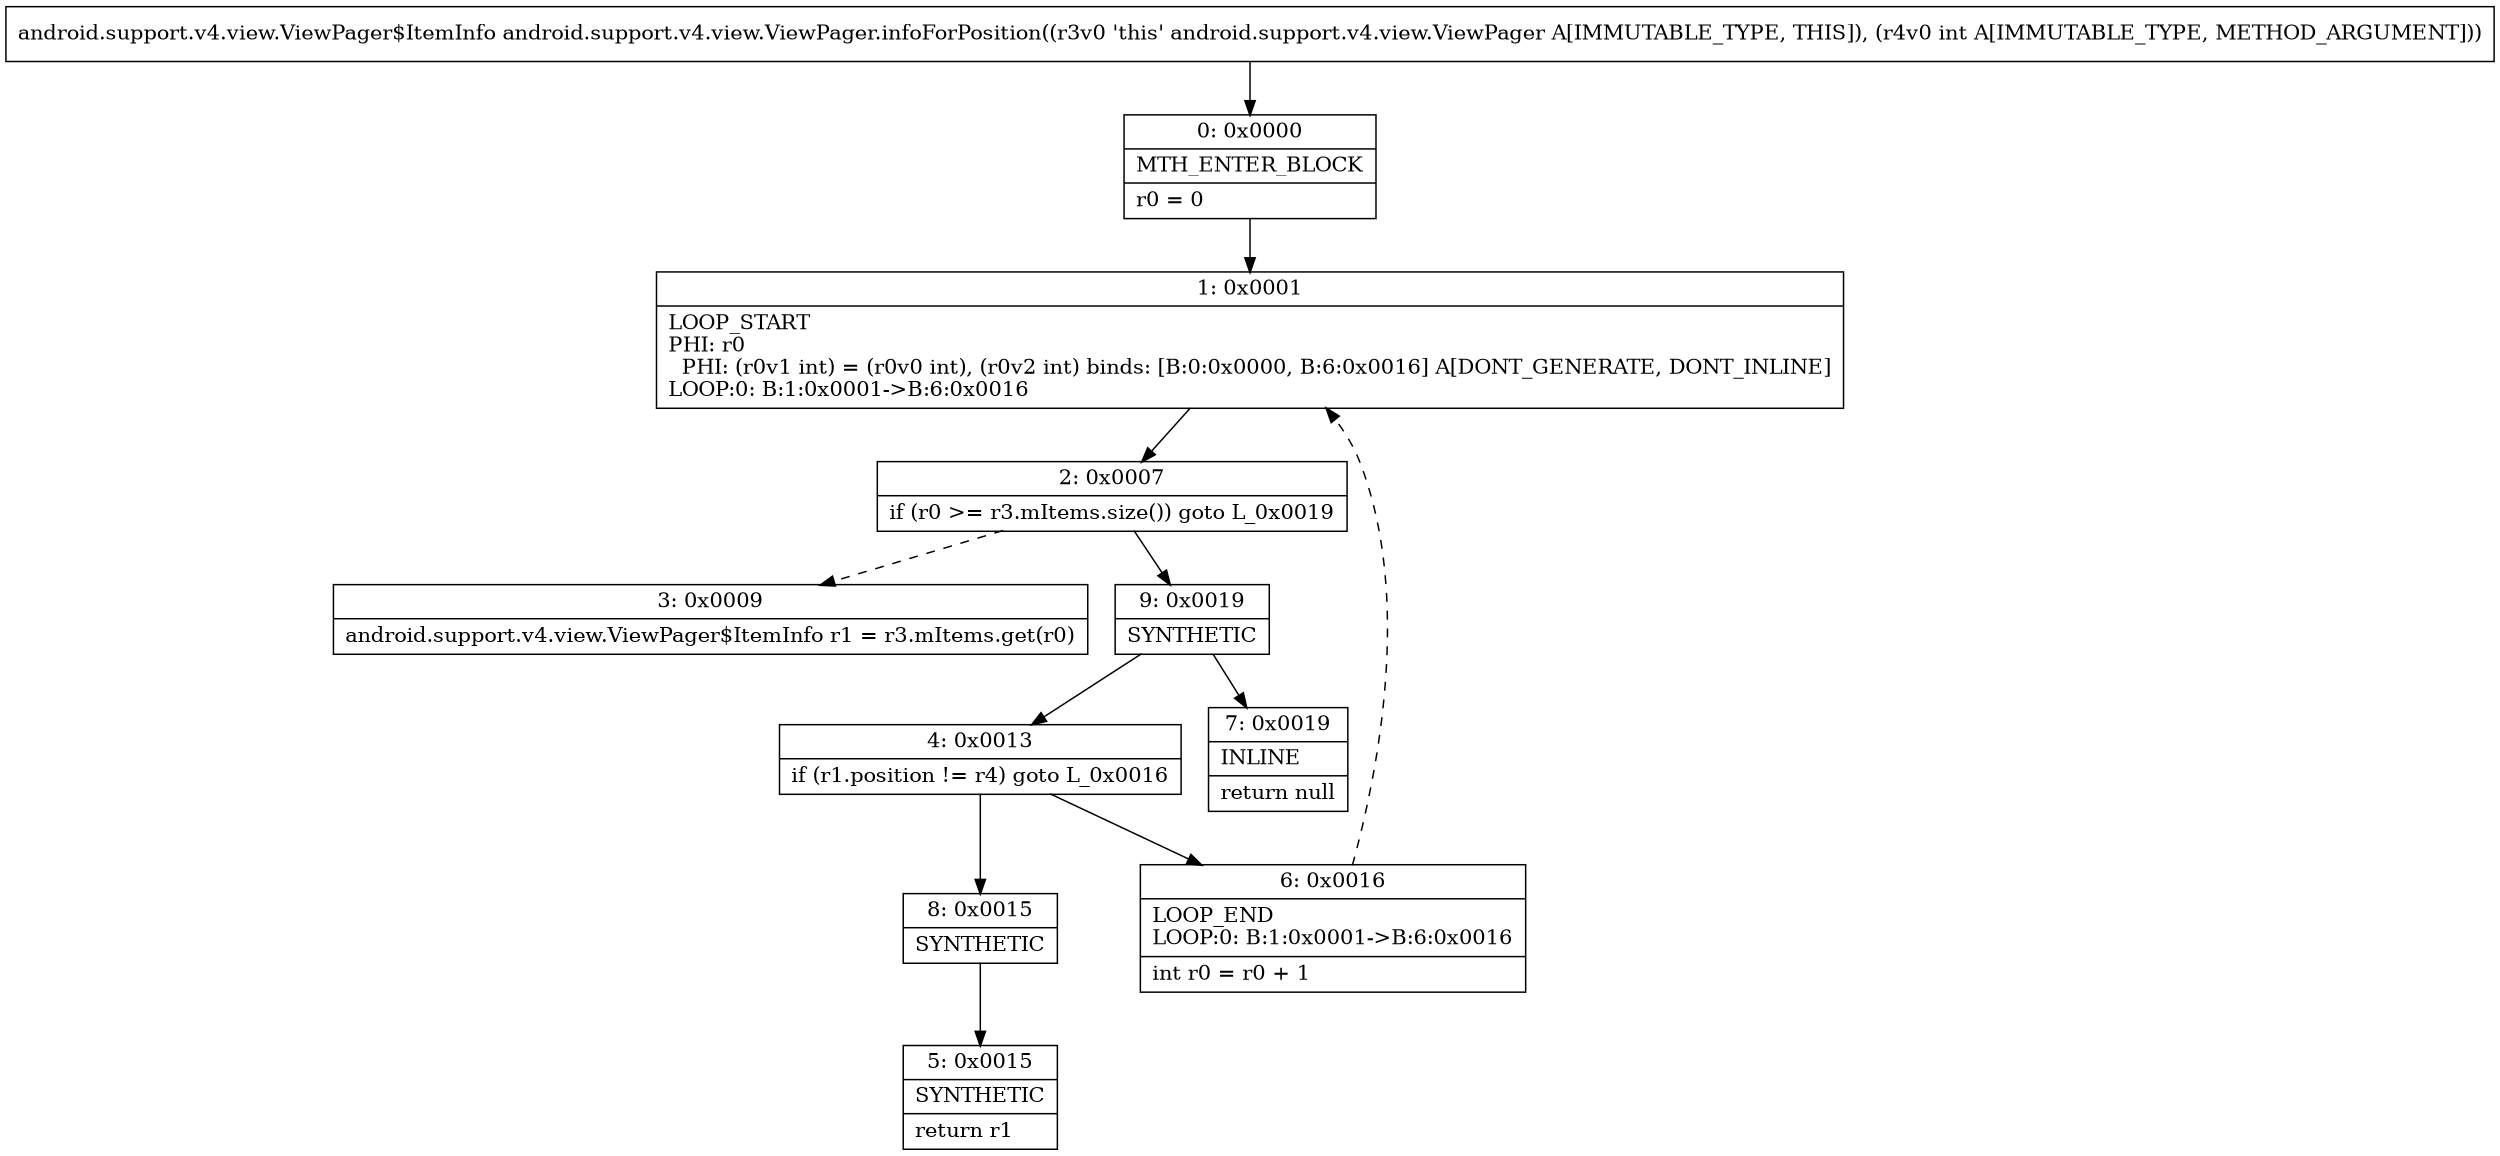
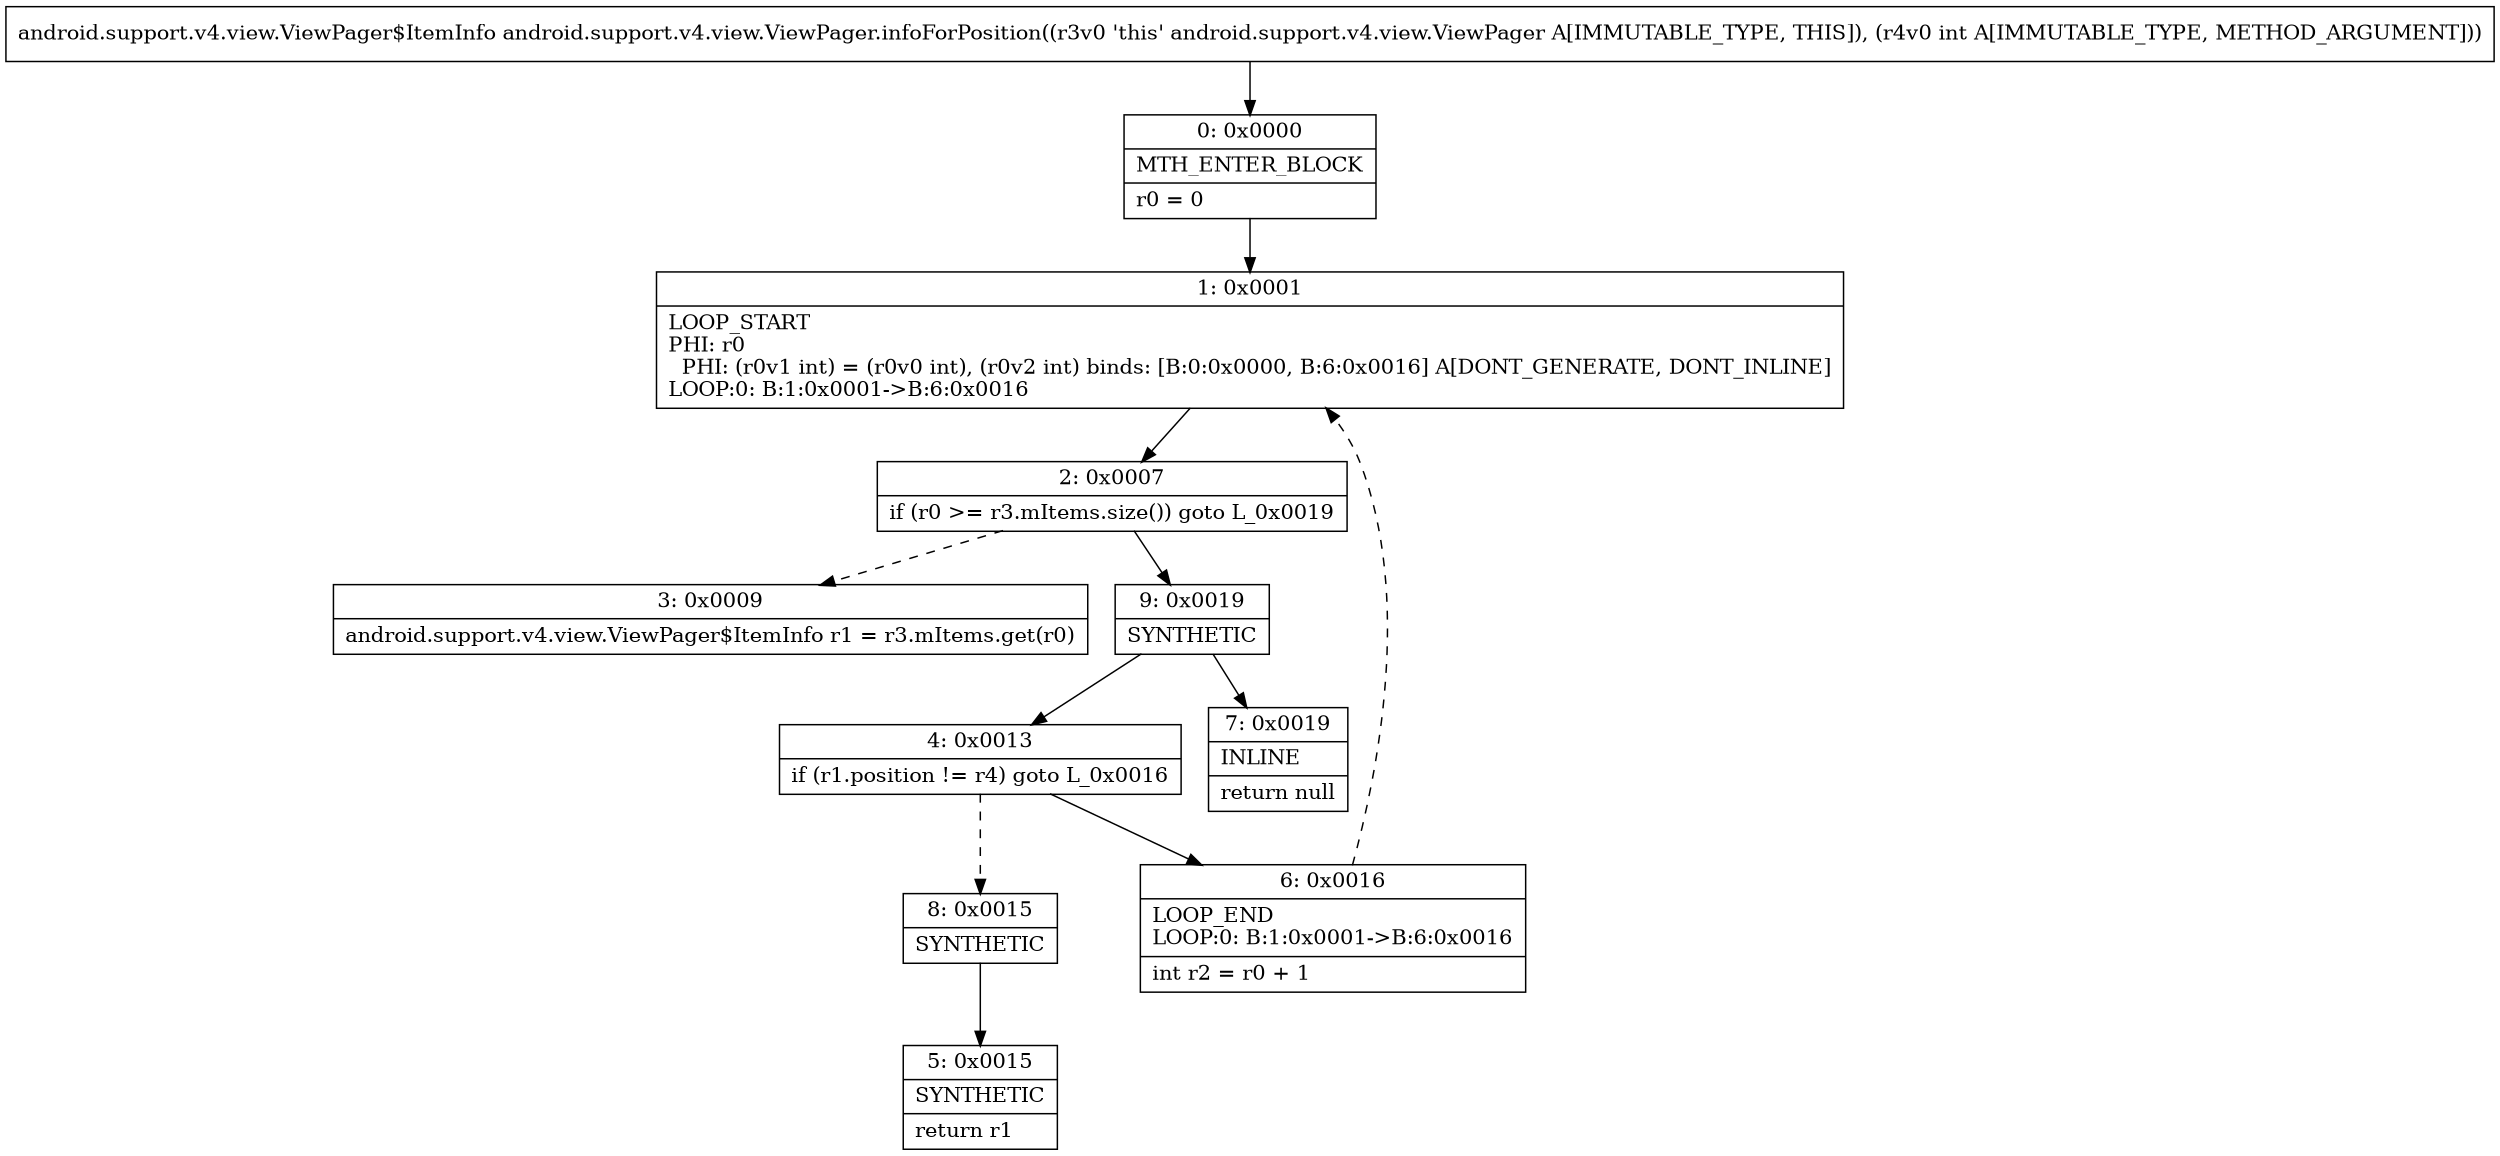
edge "4: 0x0013" -> "8: 0x0015": style solid -> dashed
node "6: 0x0016": text "int r0 = r0 + 1" -> "int r2 = r0 + 1"
